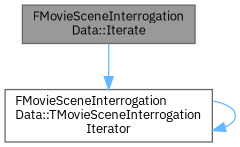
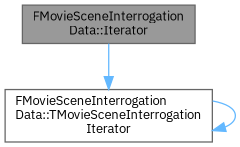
node "FMovieSceneInterrogation Data::Iterate": label "FMovieSceneInterrogation Data::Iterate" -> "FMovieSceneInterrogation Data::Iterator"
